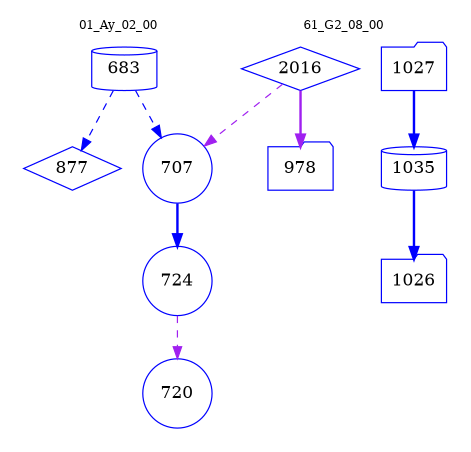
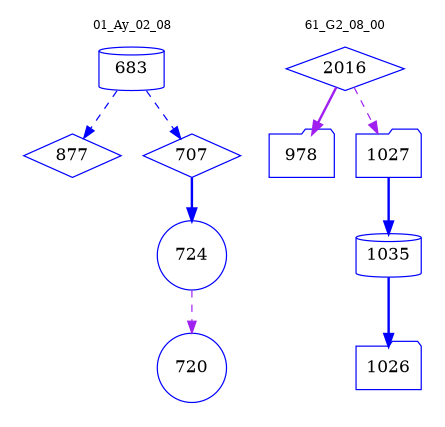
cluster "01_Ay_02_00": label "01_Ay_02_00" -> "01_Ay_02_08"
edge "2016" -> "707": now "2016" -> "1027"
node "707": shape circle -> diamond
